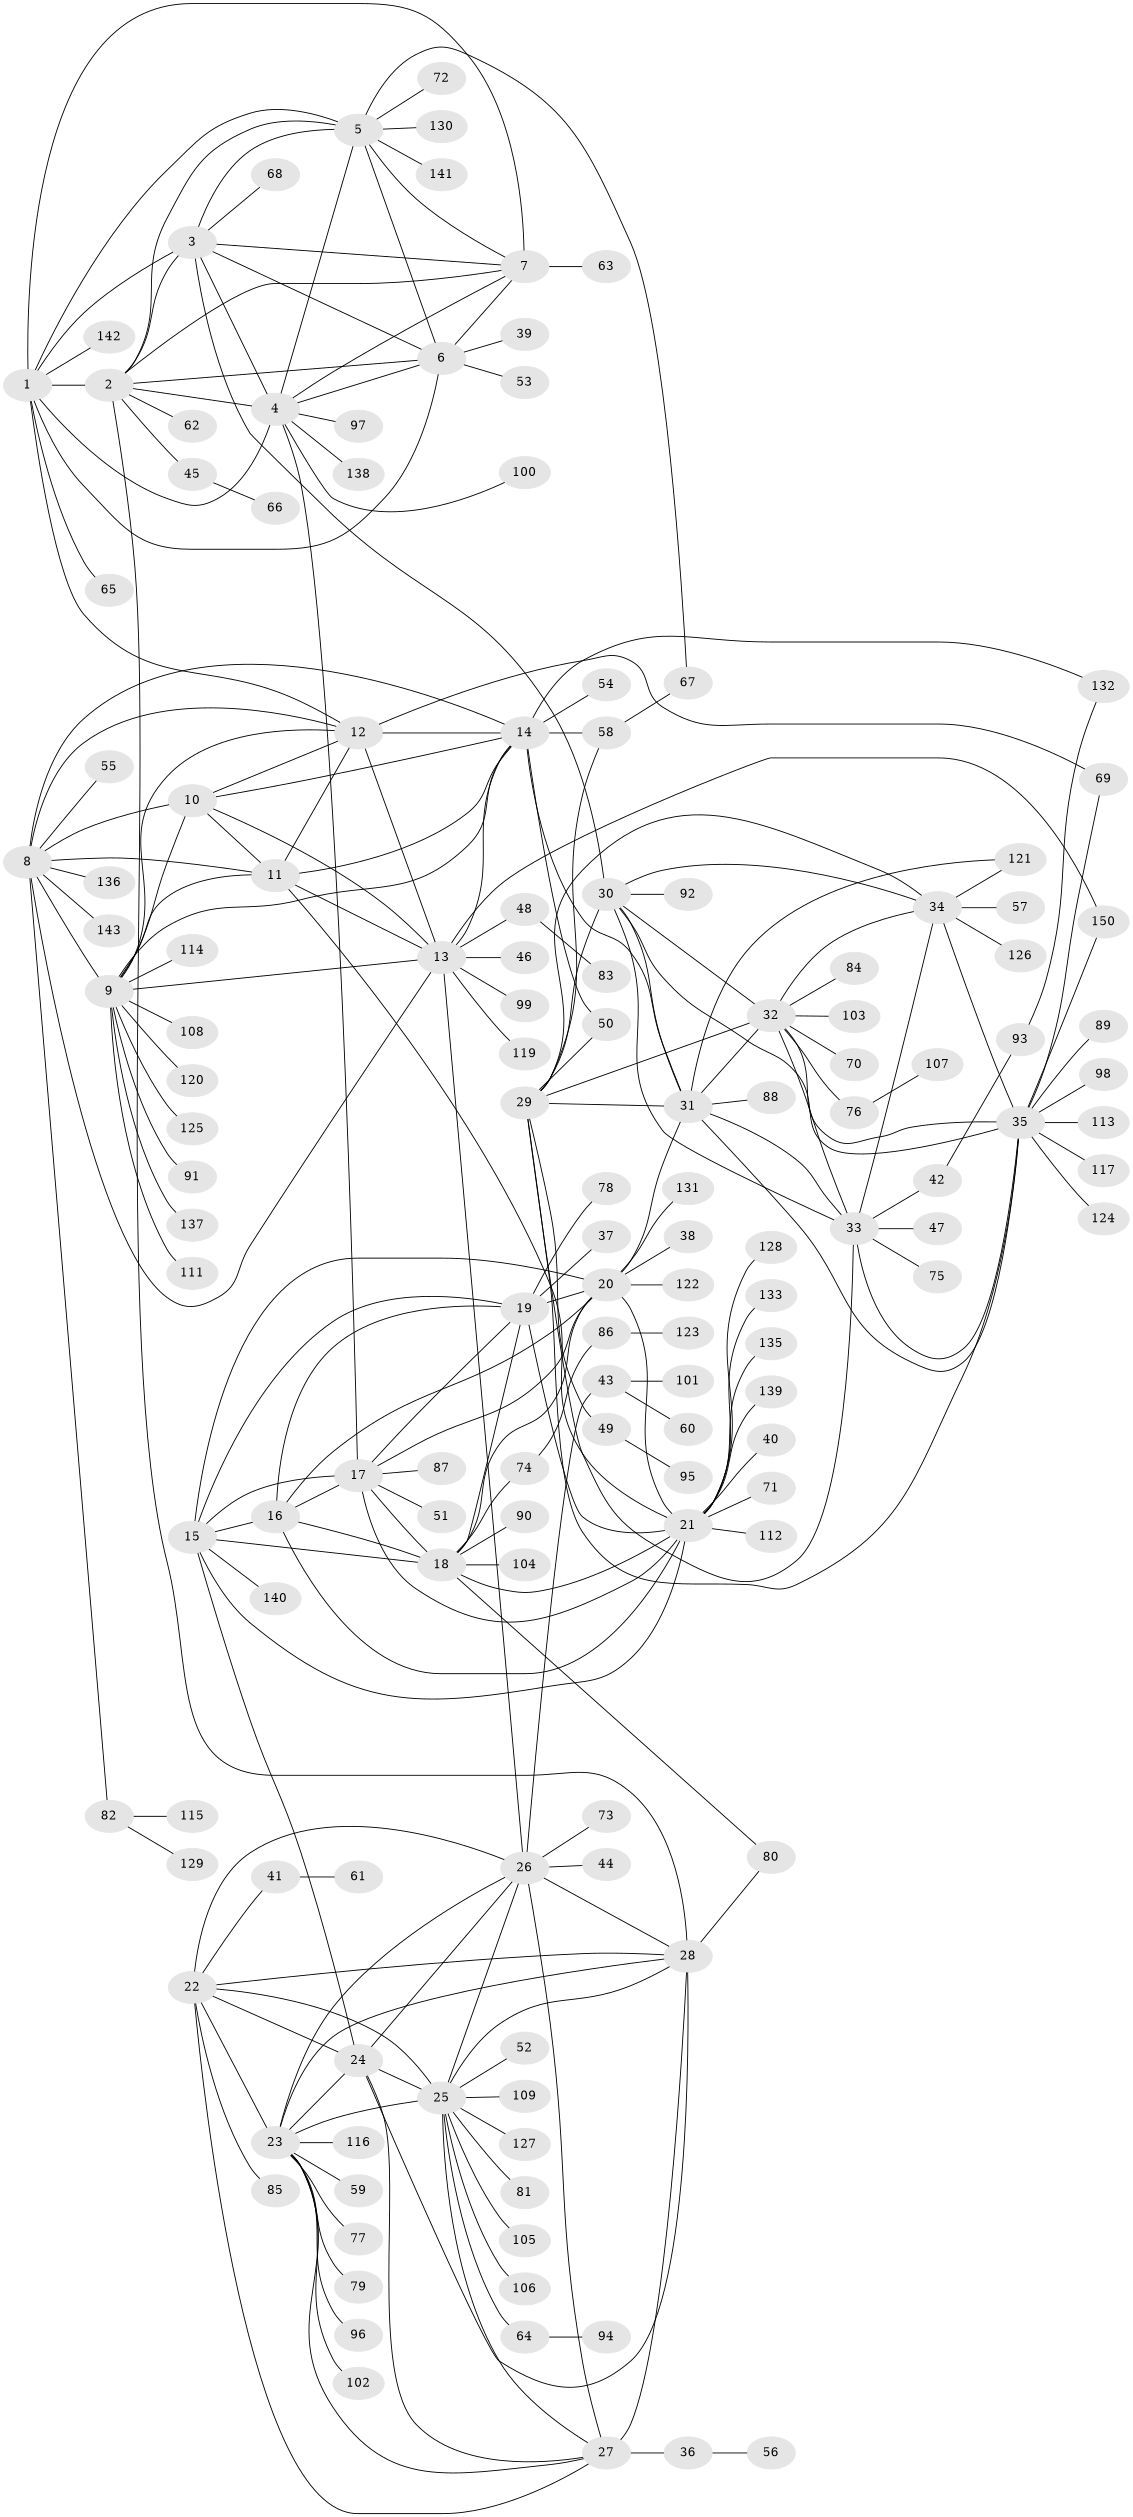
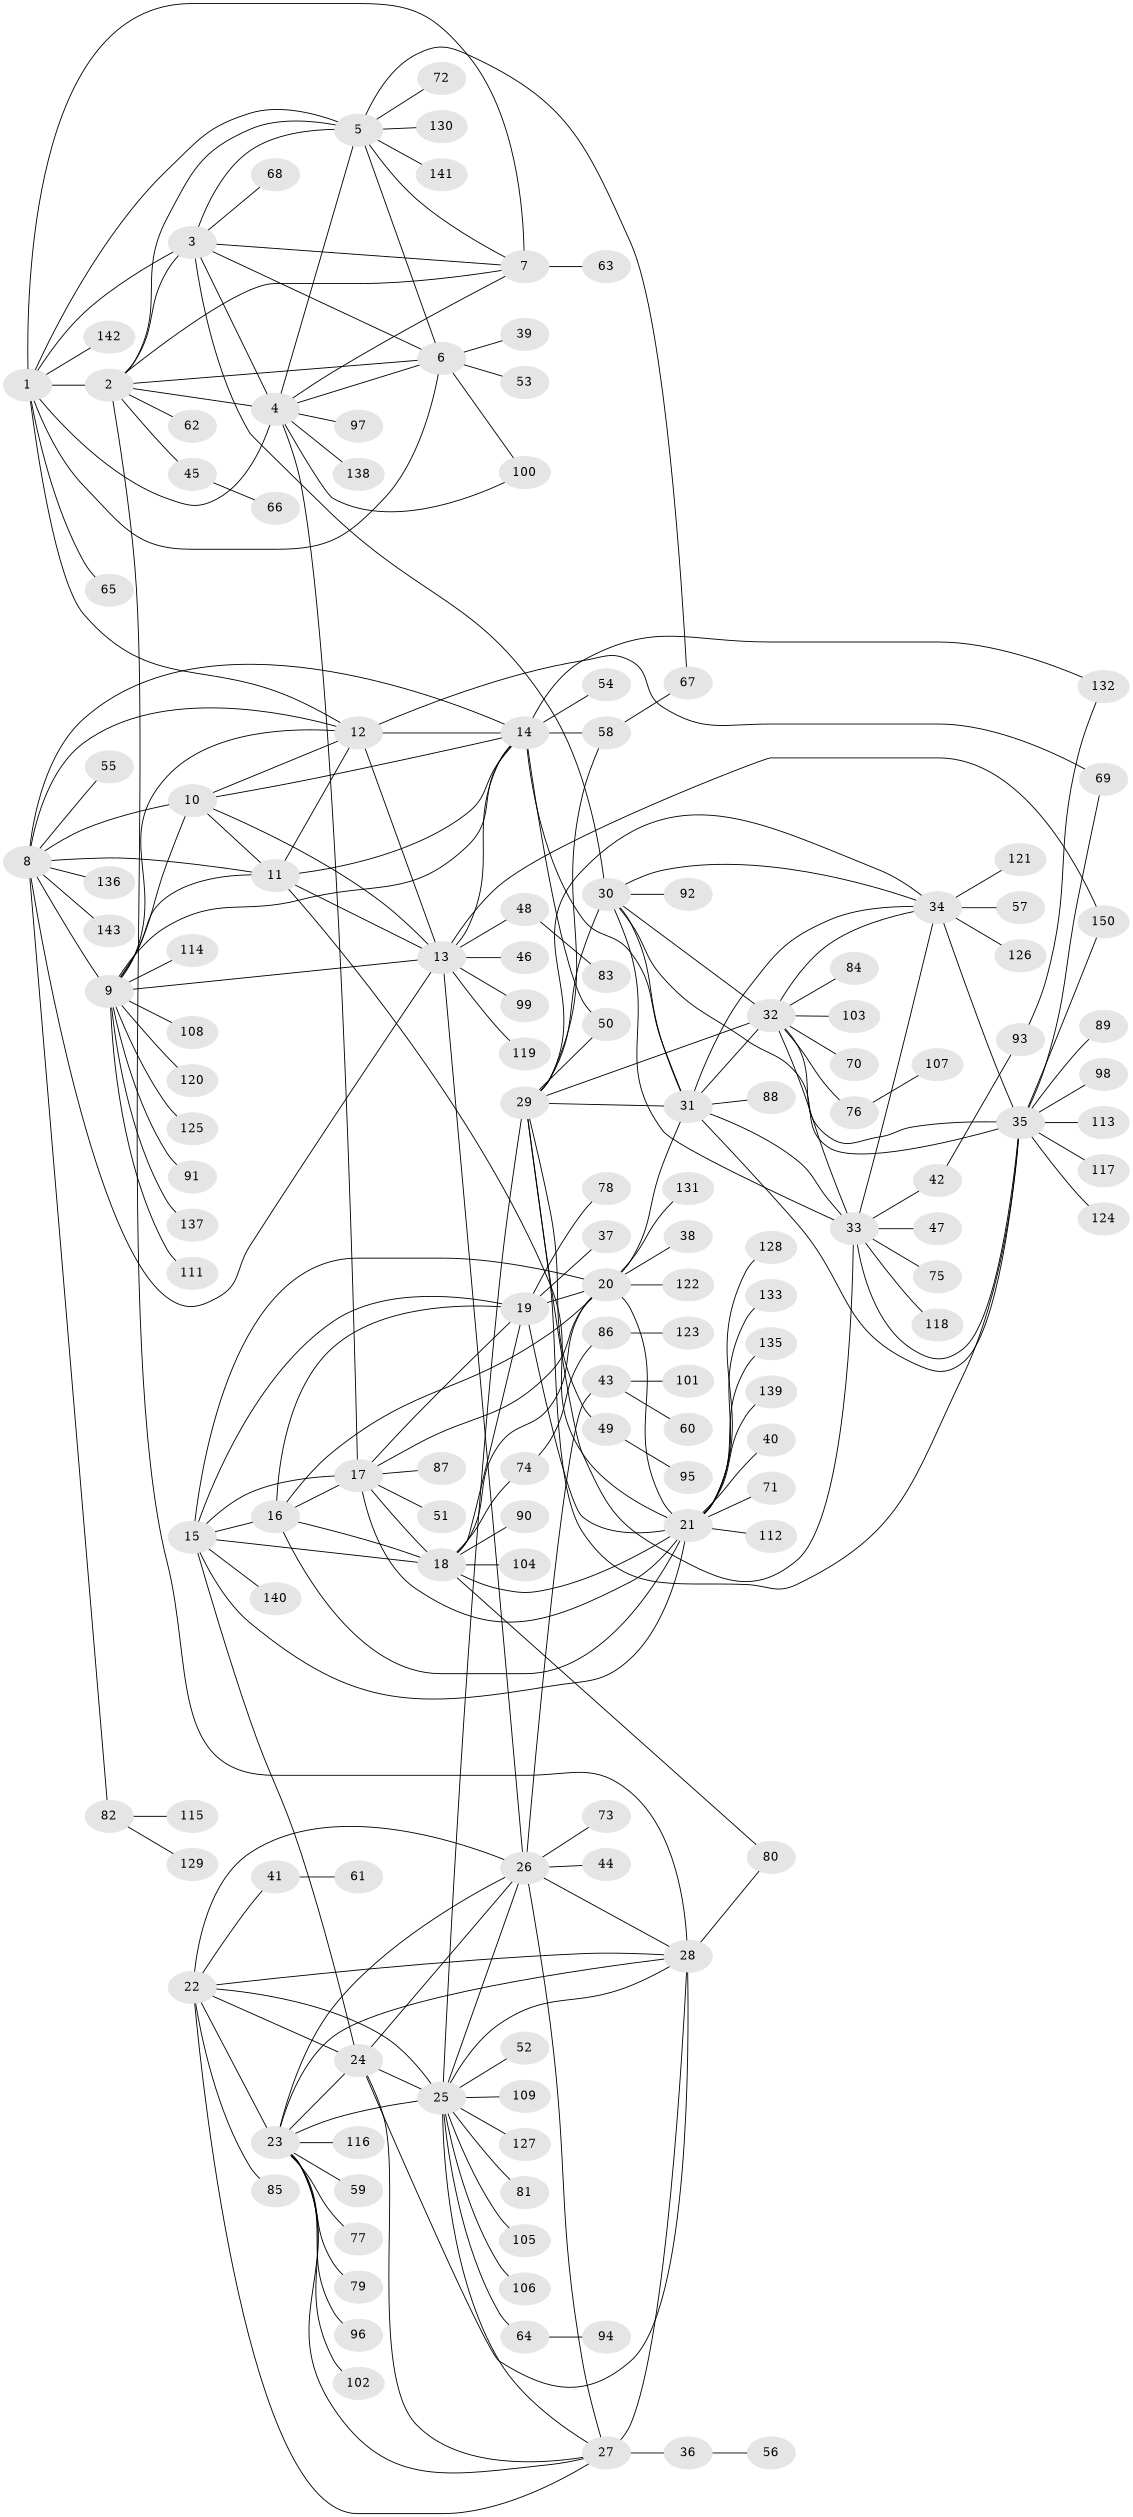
edge "7" -- "6": now "100" -- "6"
edge "121" -- "31": now "34" -- "31"
node "118": added
edge "29" -- "25": added
